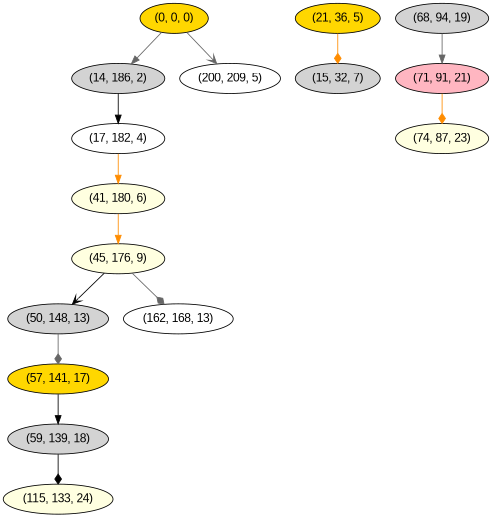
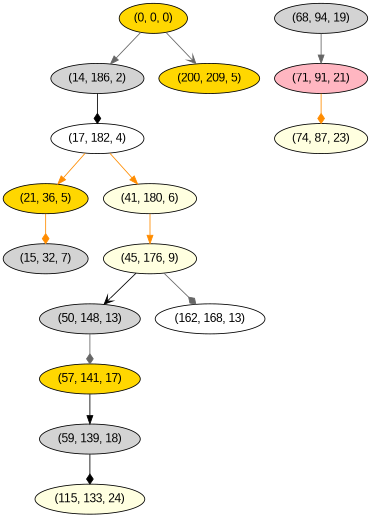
node "(200, 209, 5)": fillcolor white -> gold
edge "(14, 186, 2)" -> "(17, 182, 4)": arrowhead normal -> diamond
edge "(17, 182, 4)" -> "(21, 36, 5)": added
